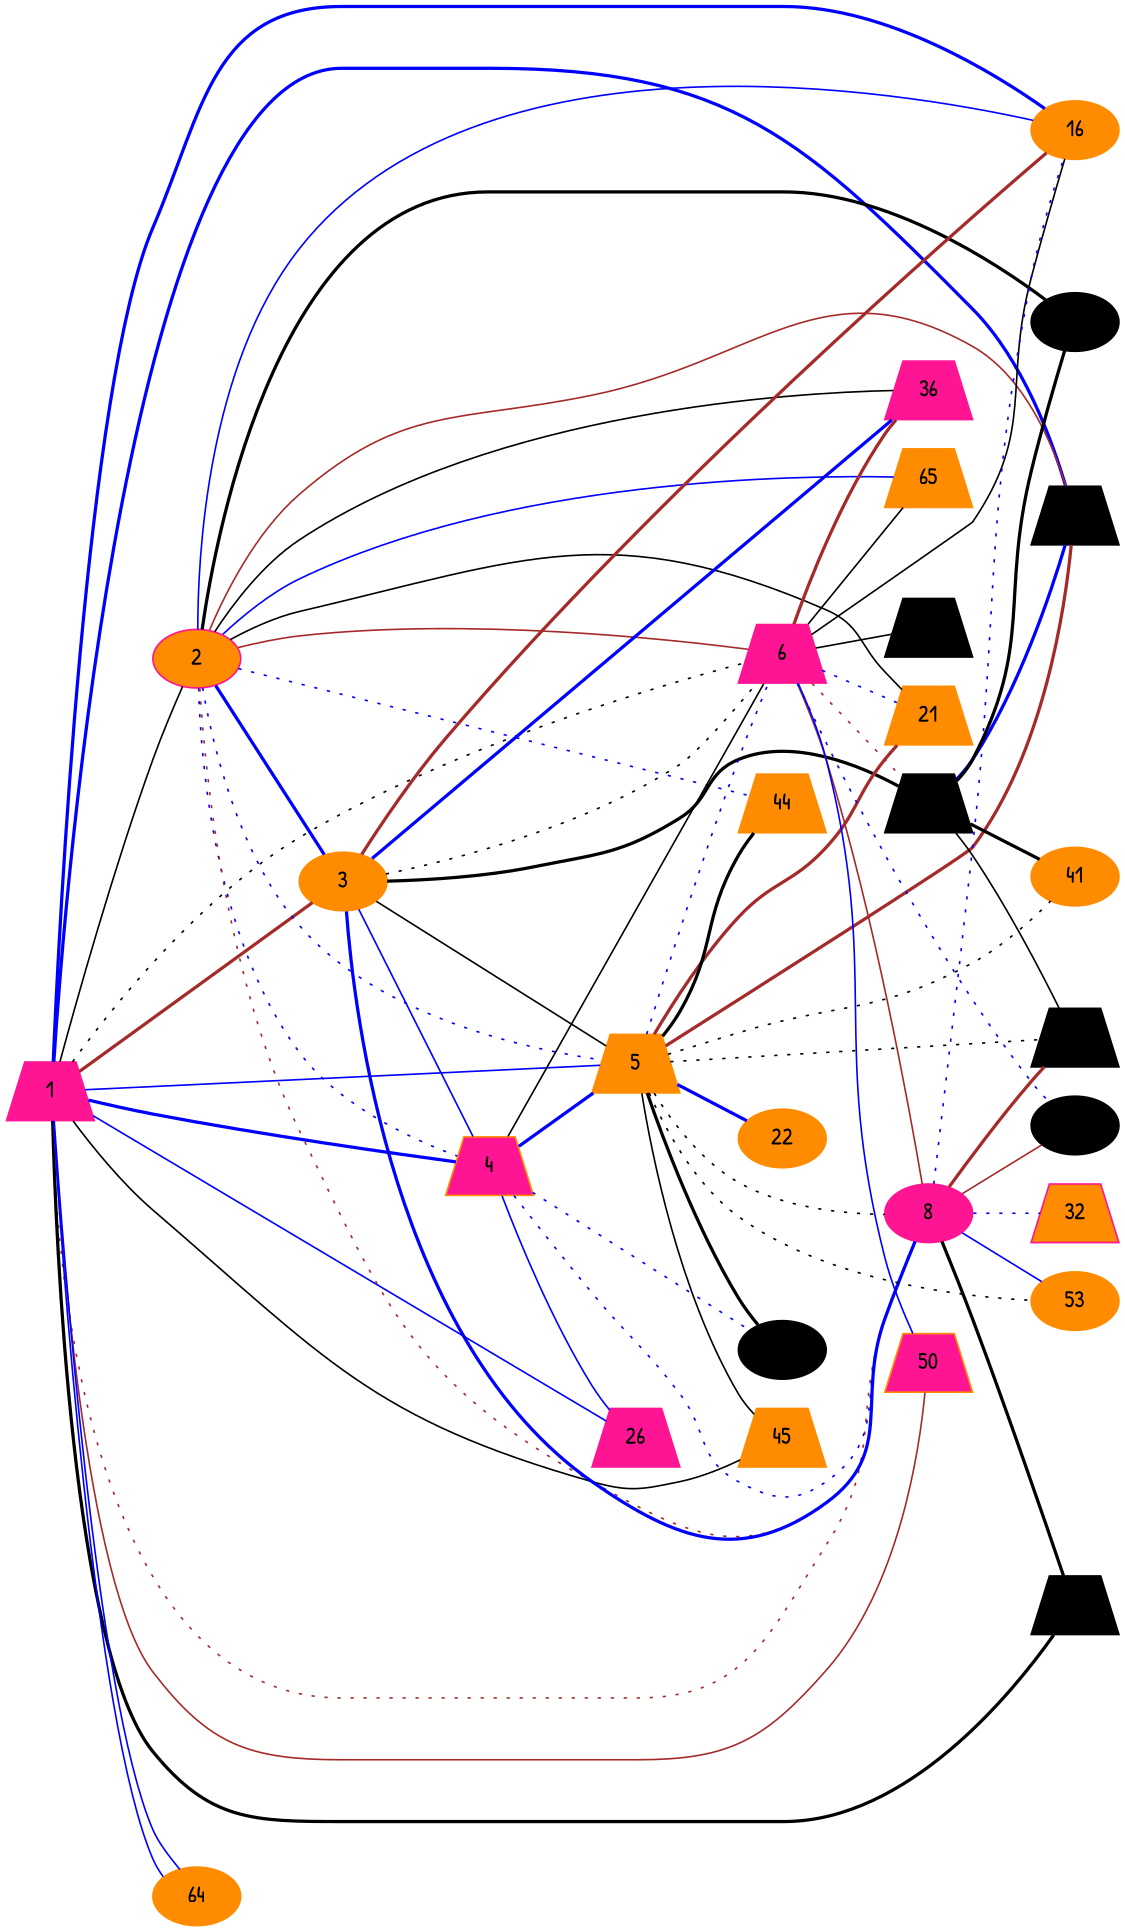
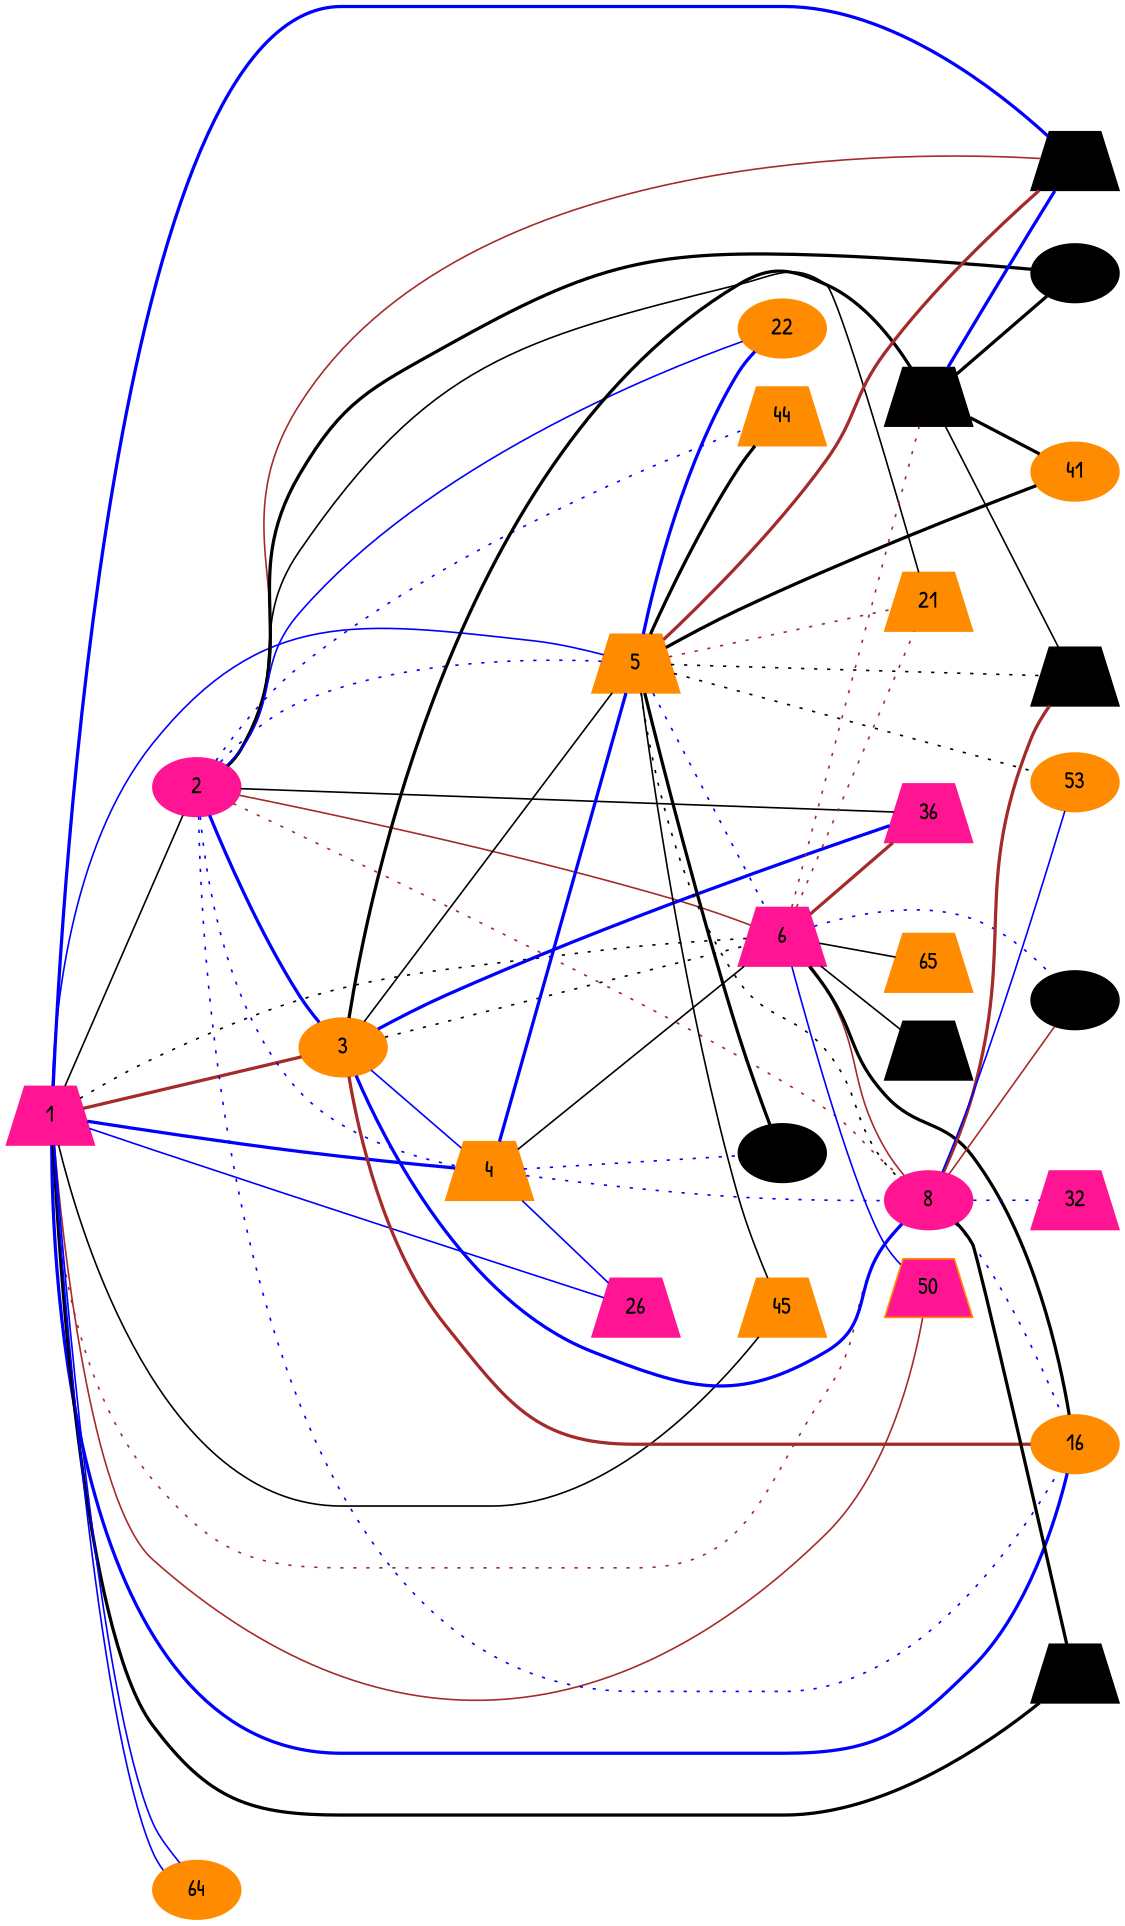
edge "16" -- "2": style solid -> dotted
edge "16" -- "6": style solid -> bold
edge "65" -- "2": now "22" -- "2"
node "2": fillcolor darkorange -> deeppink
edge "6" -- "21": color blue -> brown
edge "21" -- "5": style bold -> dotted
edge "41" -- "5": style dotted -> bold
node "4": fillcolor deeppink -> darkorange
node "32": fillcolor darkorange -> deeppink
